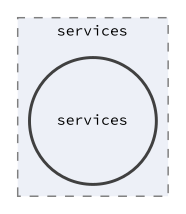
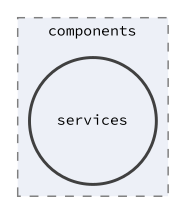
cluster "services": label "services" -> "components"
